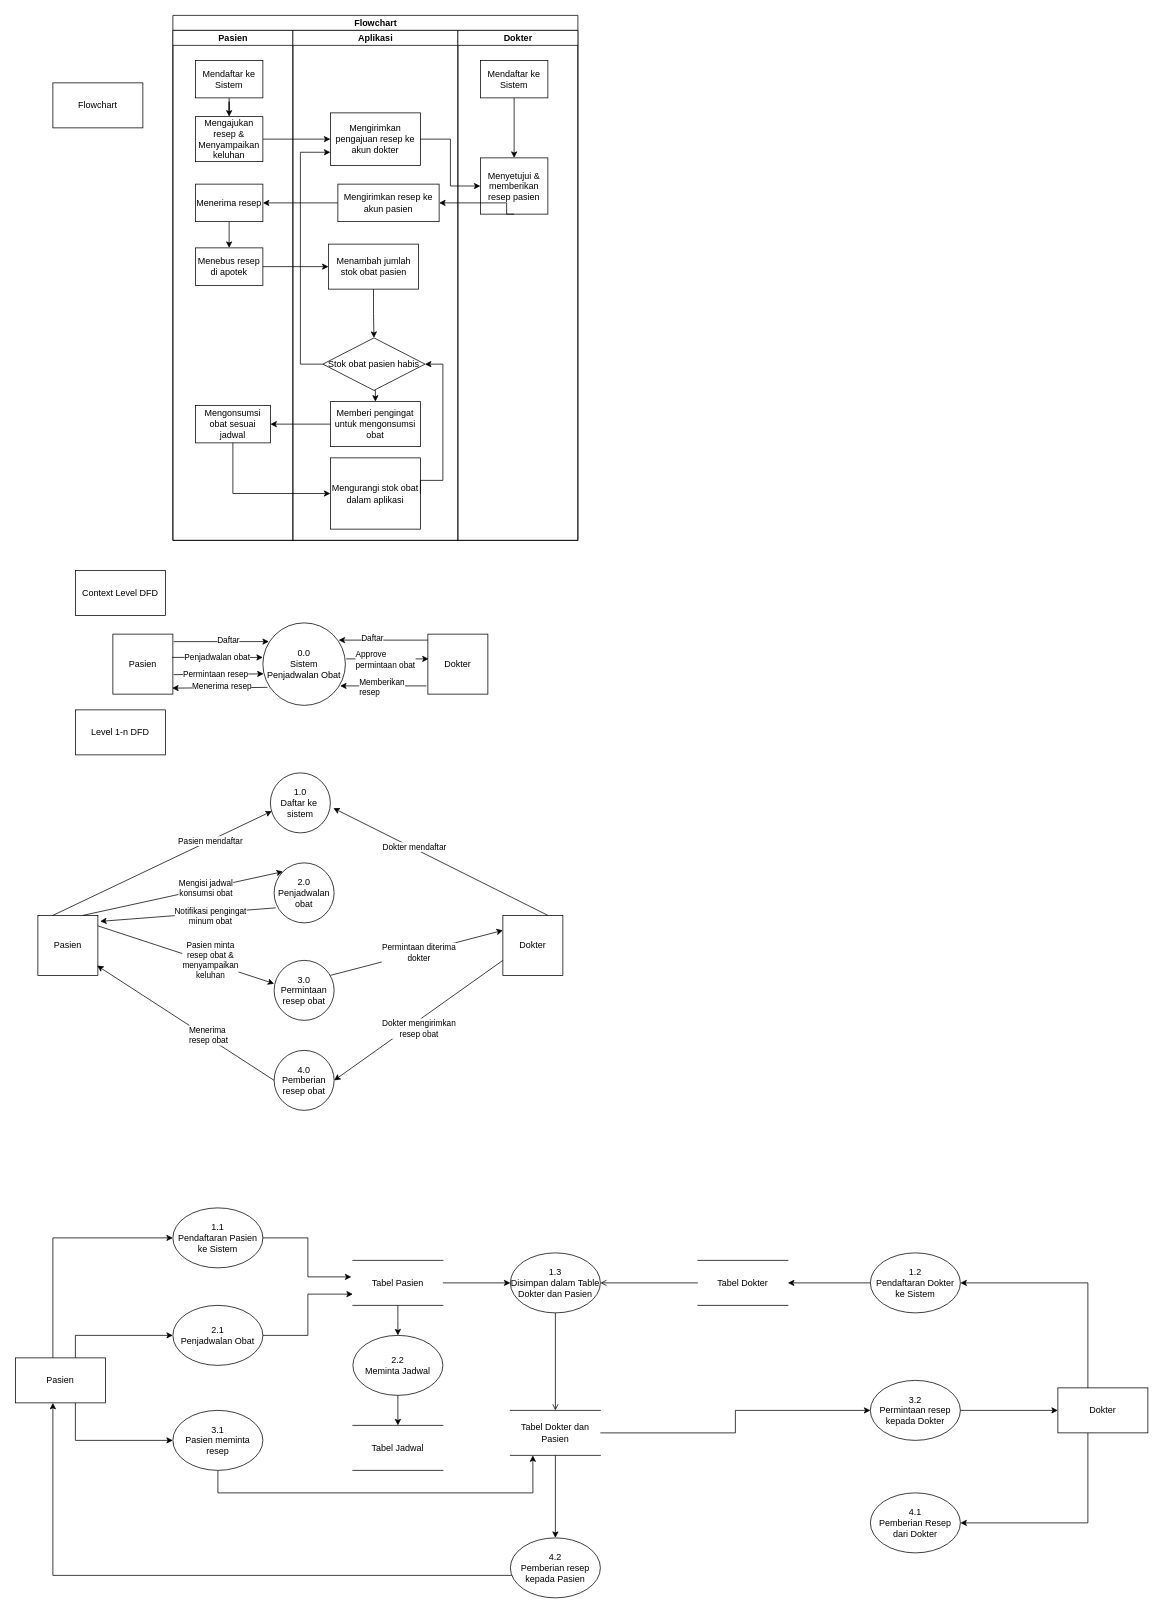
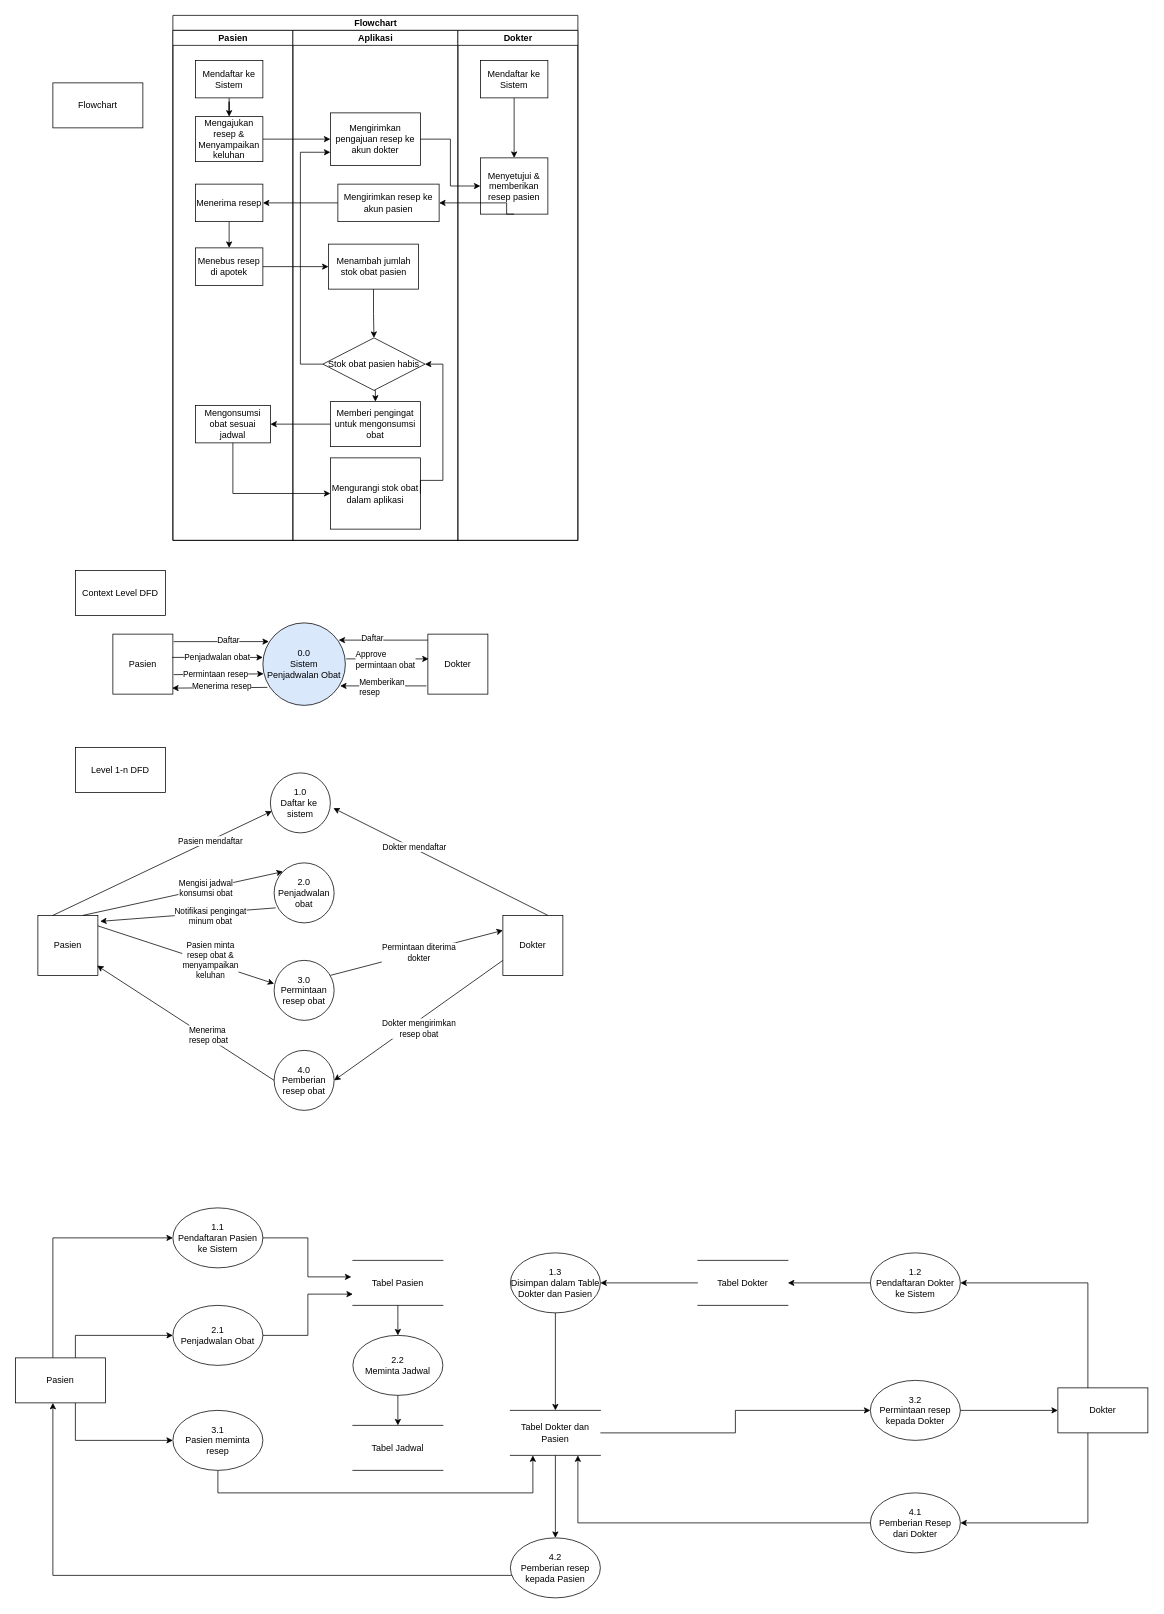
node "0.0 Sistem Penjadwalan Obat": fillcolor #ffffff -> #dae8fc
node "Level 1-n DFD": moved (120, 732) -> (120, 770)
edge "Tabel Pasien" -> "1.3 Disimpan dalam Table Dokter dan Pasien": removed
edge "Tabel Dokter" -> "1.3 Disimpan dalam Table Dokter dan Pasien": arrowhead open -> classic
edge "1.3 Disimpan dalam Table Dokter dan Pasien" -> "Tabel Dokter dan Pasien": arrowhead open -> classic
edge "4.1 Pemberian Resep dari Dokter" -> "Tabel Dokter dan Pasien": added
